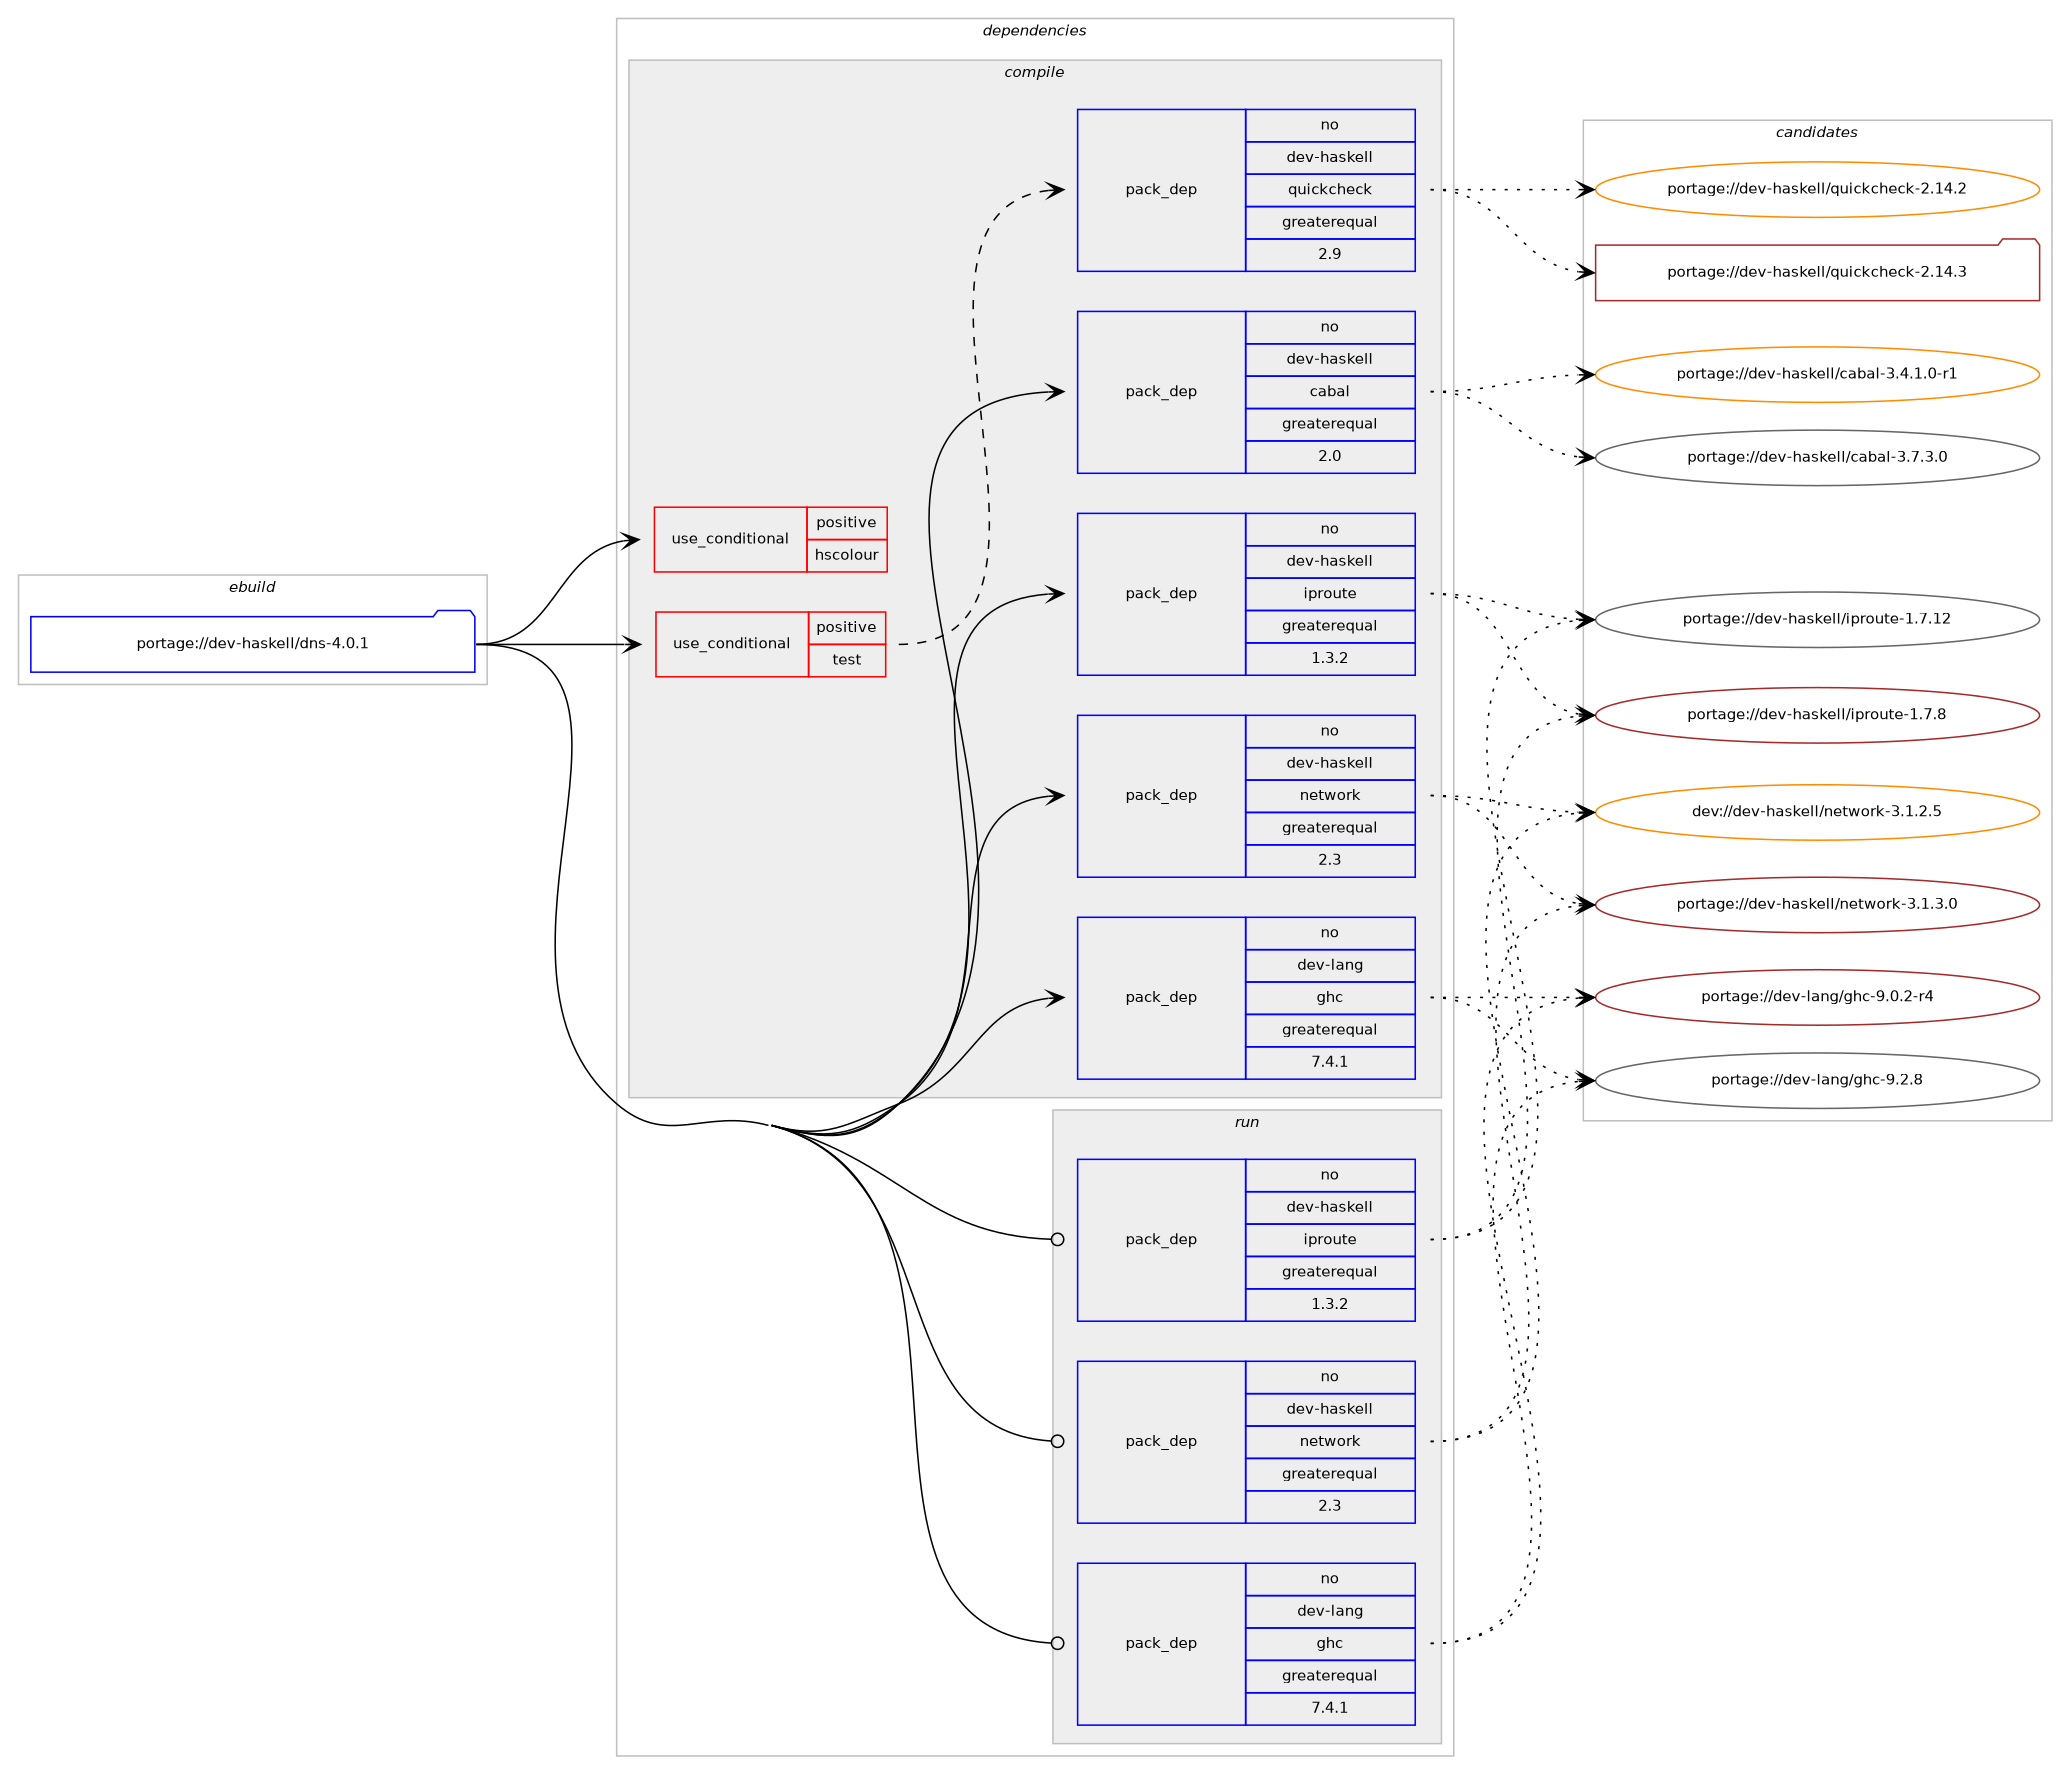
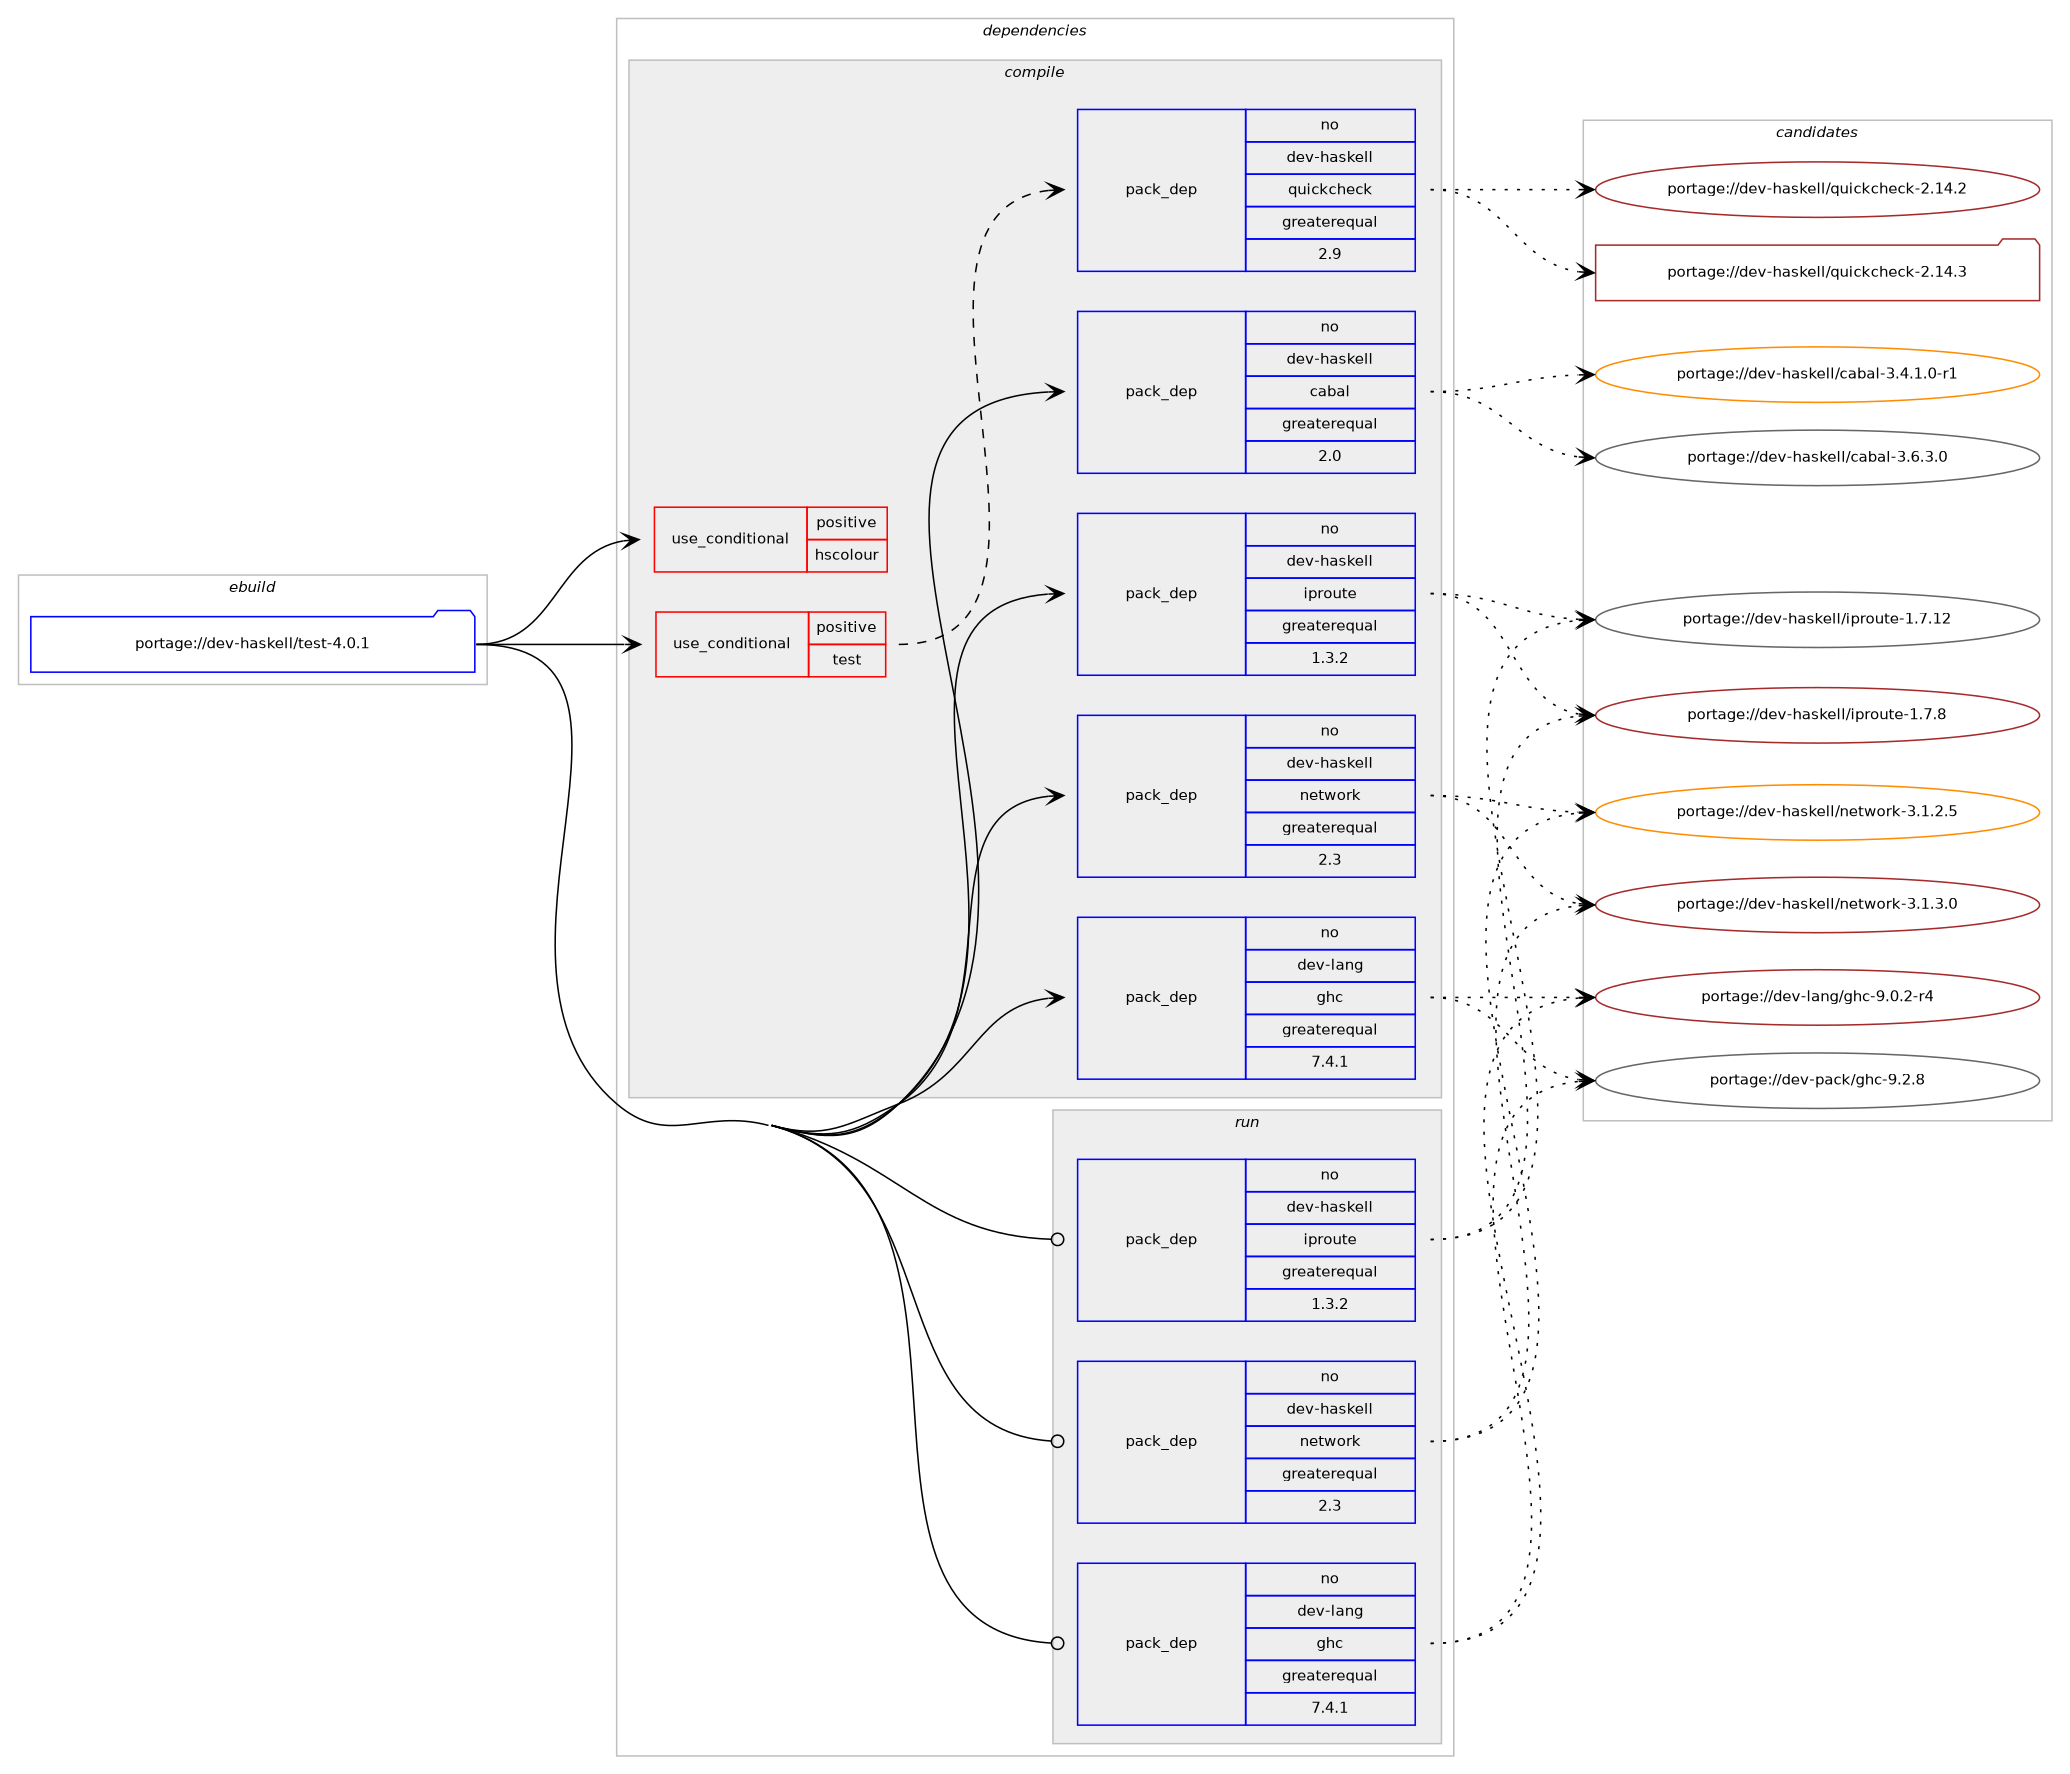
node "portage://dev-haskell/quickcheck-2.14.2": color darkorange -> brown
node "portage://dev-haskell/cabal-3.7.3.0": label "portage://dev-haskell/cabal-3.7.3.0" -> "portage://dev-haskell/cabal-3.6.3.0"
node "portage://dev-haskell/dns-4.0.1": label "portage://dev-haskell/dns-4.0.1" -> "portage://dev-haskell/test-4.0.1"
node "dev://dev-haskell/network-3.1.2.5": label "dev://dev-haskell/network-3.1.2.5" -> "portage://dev-haskell/network-3.1.2.5"
node "portage://dev-lang/ghc-9.2.8": label "portage://dev-lang/ghc-9.2.8" -> "portage://dev-pack/ghc-9.2.8"
